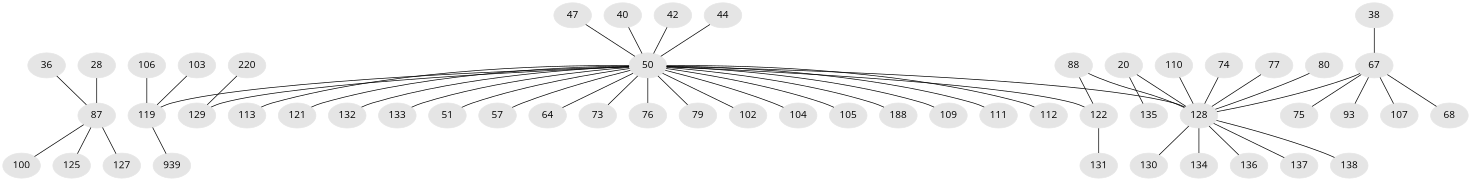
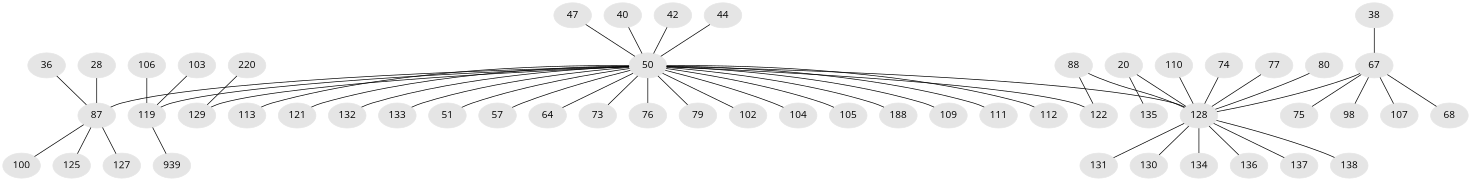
edge "50" -- "87": added
node "93": label "93" -> "98"
edge "122" -- "131": now "128" -- "131"
